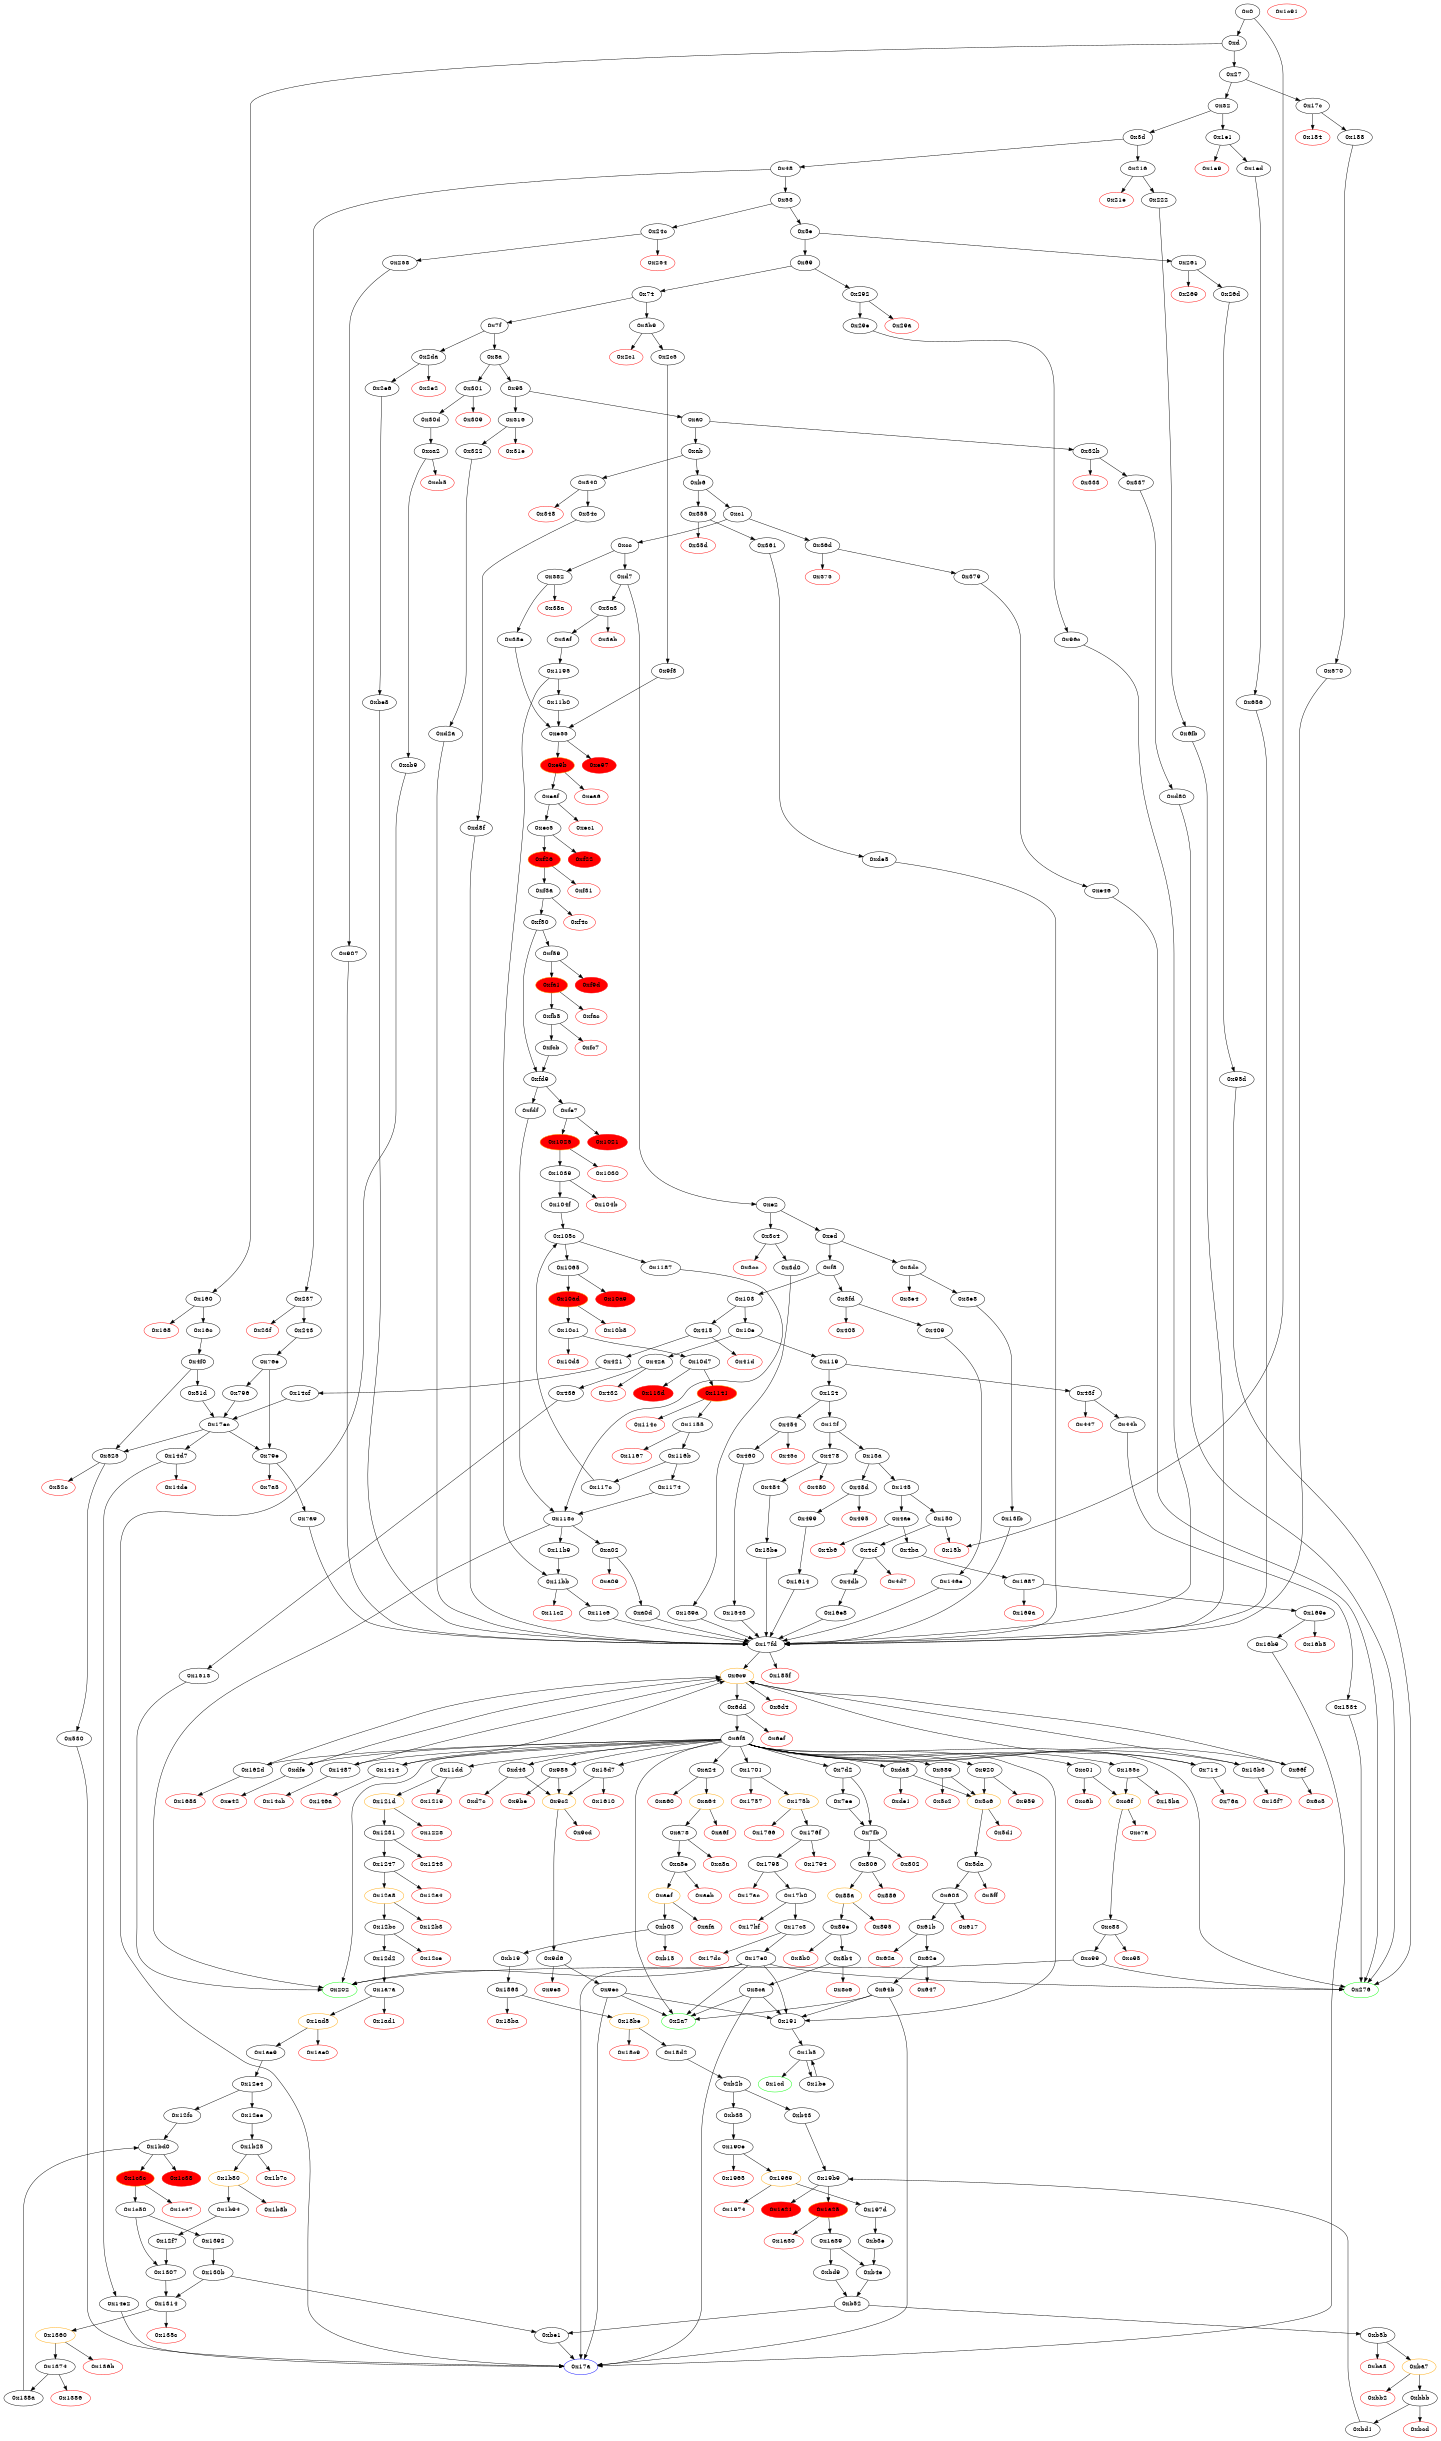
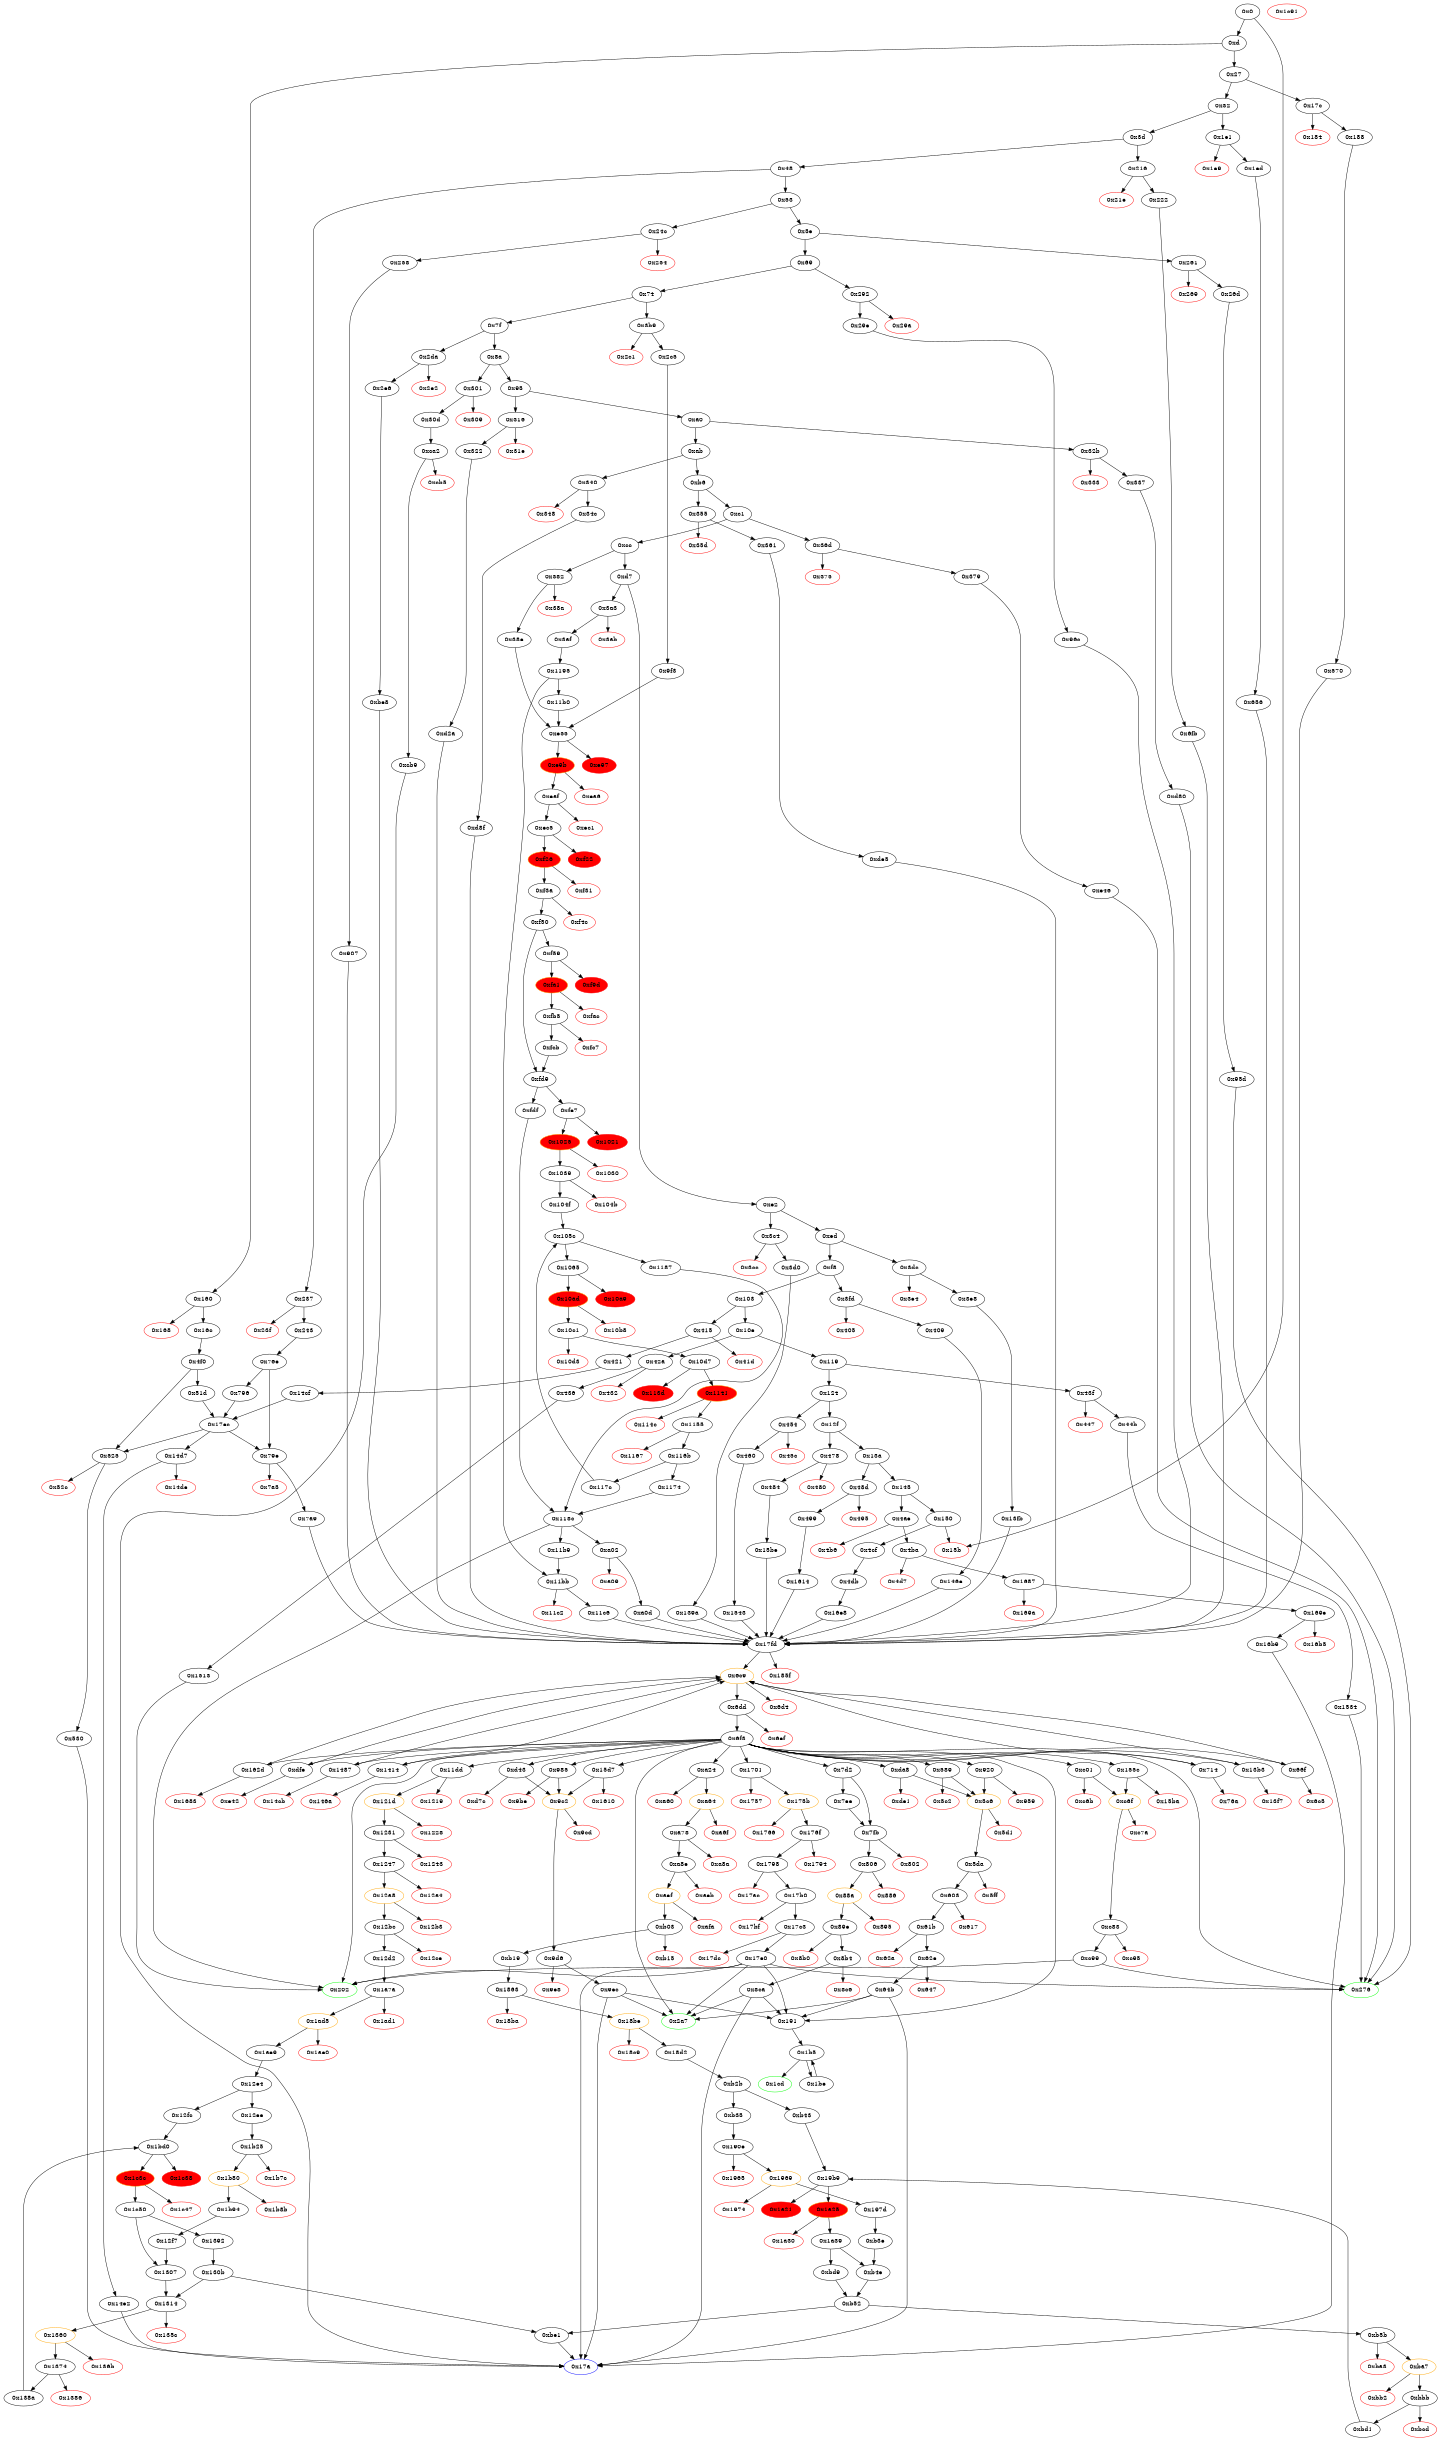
edge "0x4cf" -> "0x4d7": now "0x4ba" -> "0x4d7"
